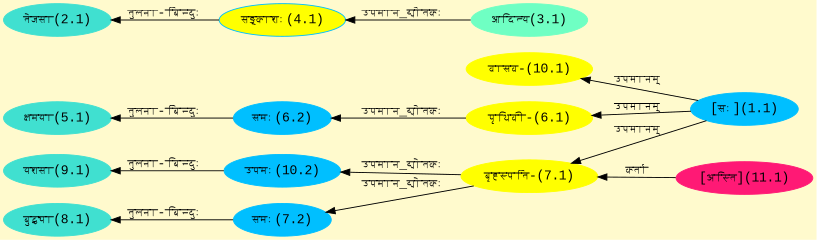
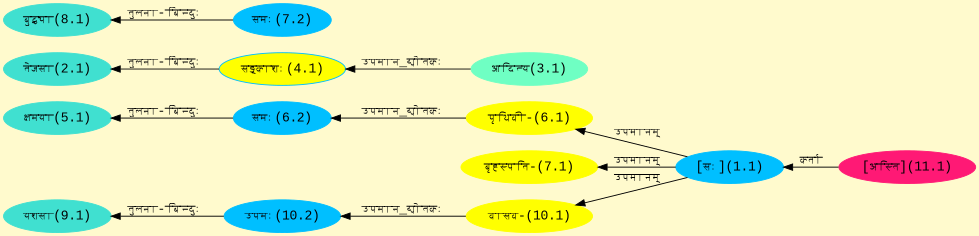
edge "बृहस्पति-(7.1)" -> "उपमः(10.2)": now "वासव-(10.1)" -> "उपमः(10.2)"
edge "[अस्ति](11.1)" -> "बृहस्पति-(7.1)": now "[अस्ति](11.1)" -> "[सः](1.1)"
edge "बृहस्पति-(7.1)" -> "समः(7.2)": removed, label "उपमान_द्योतकः"
